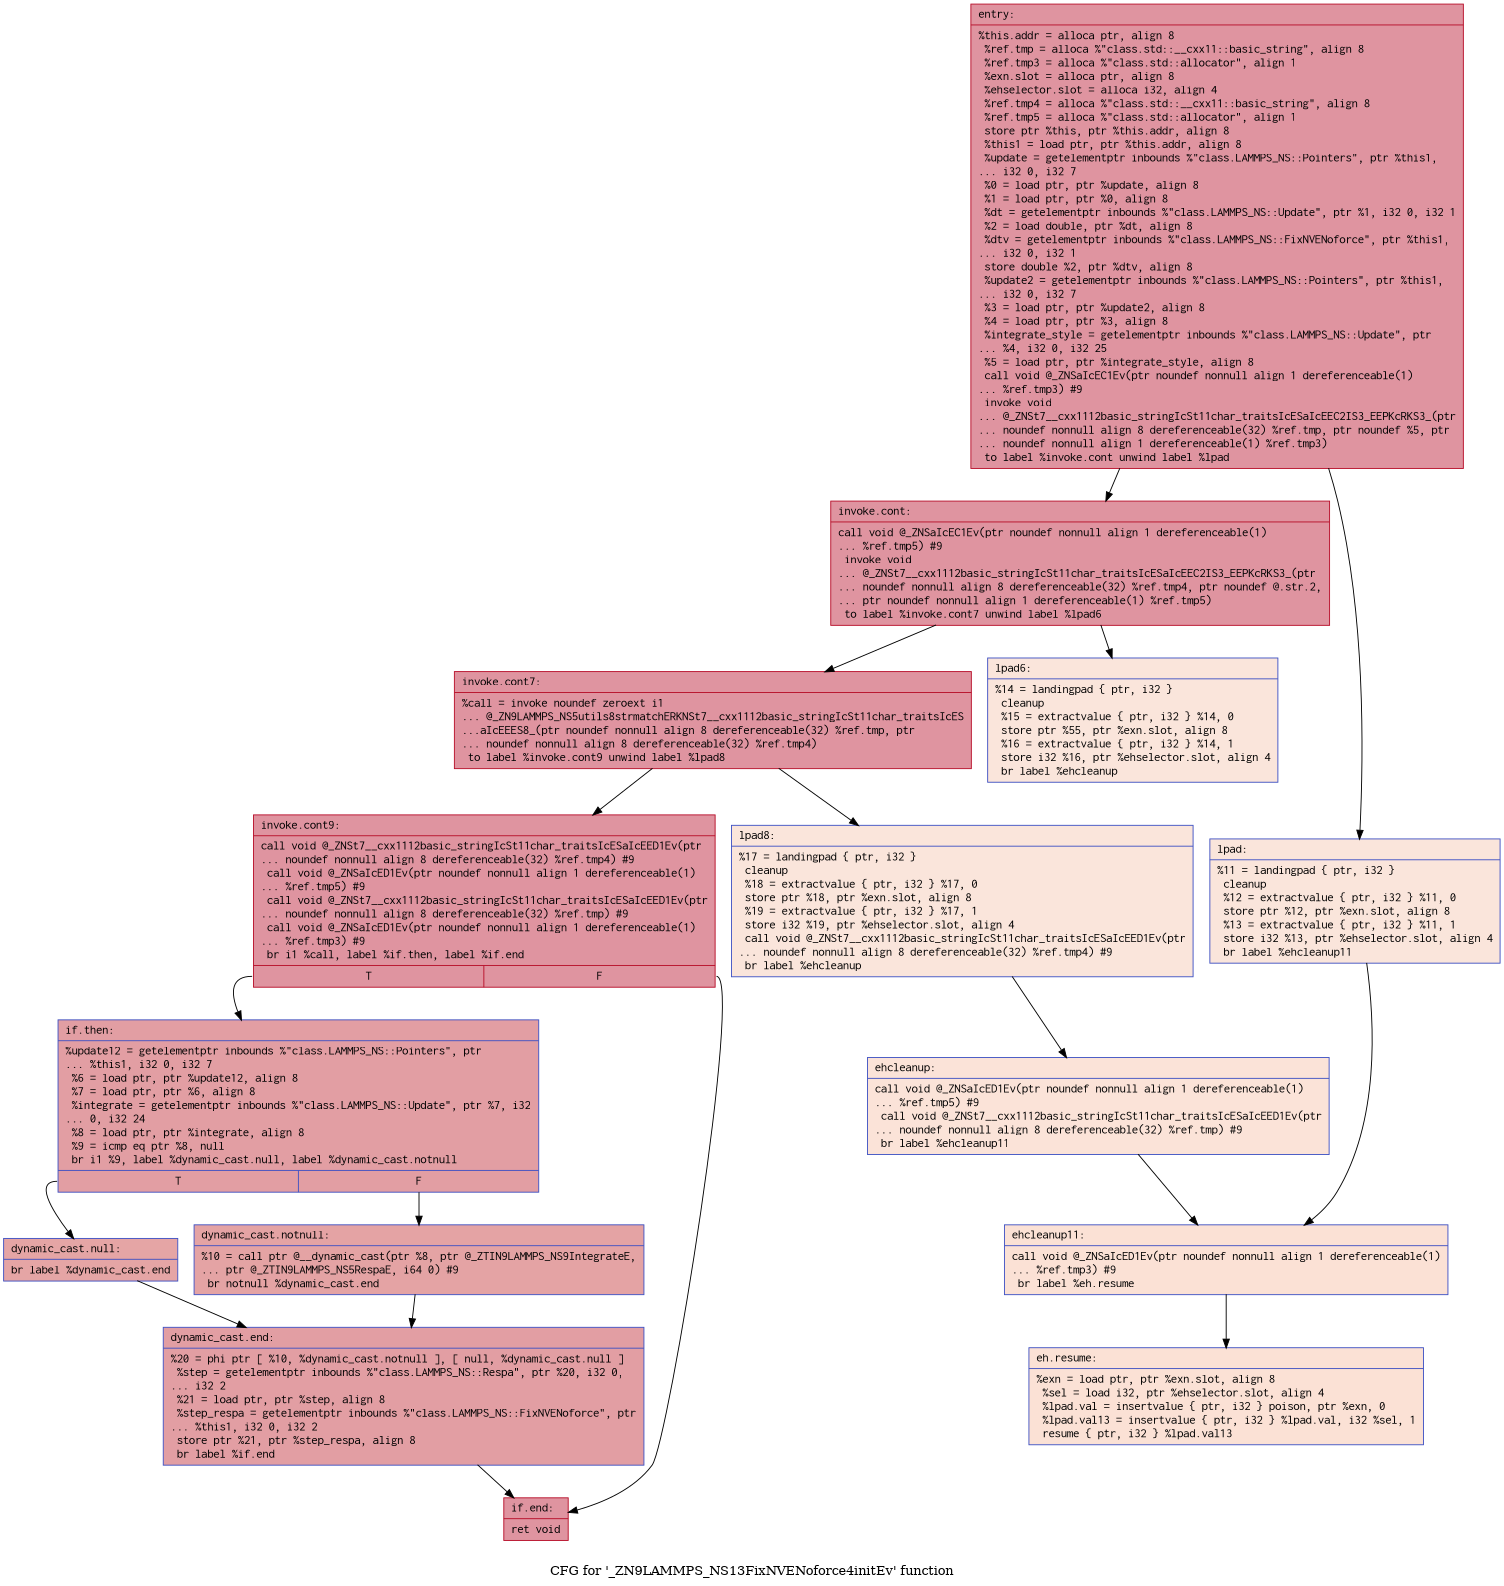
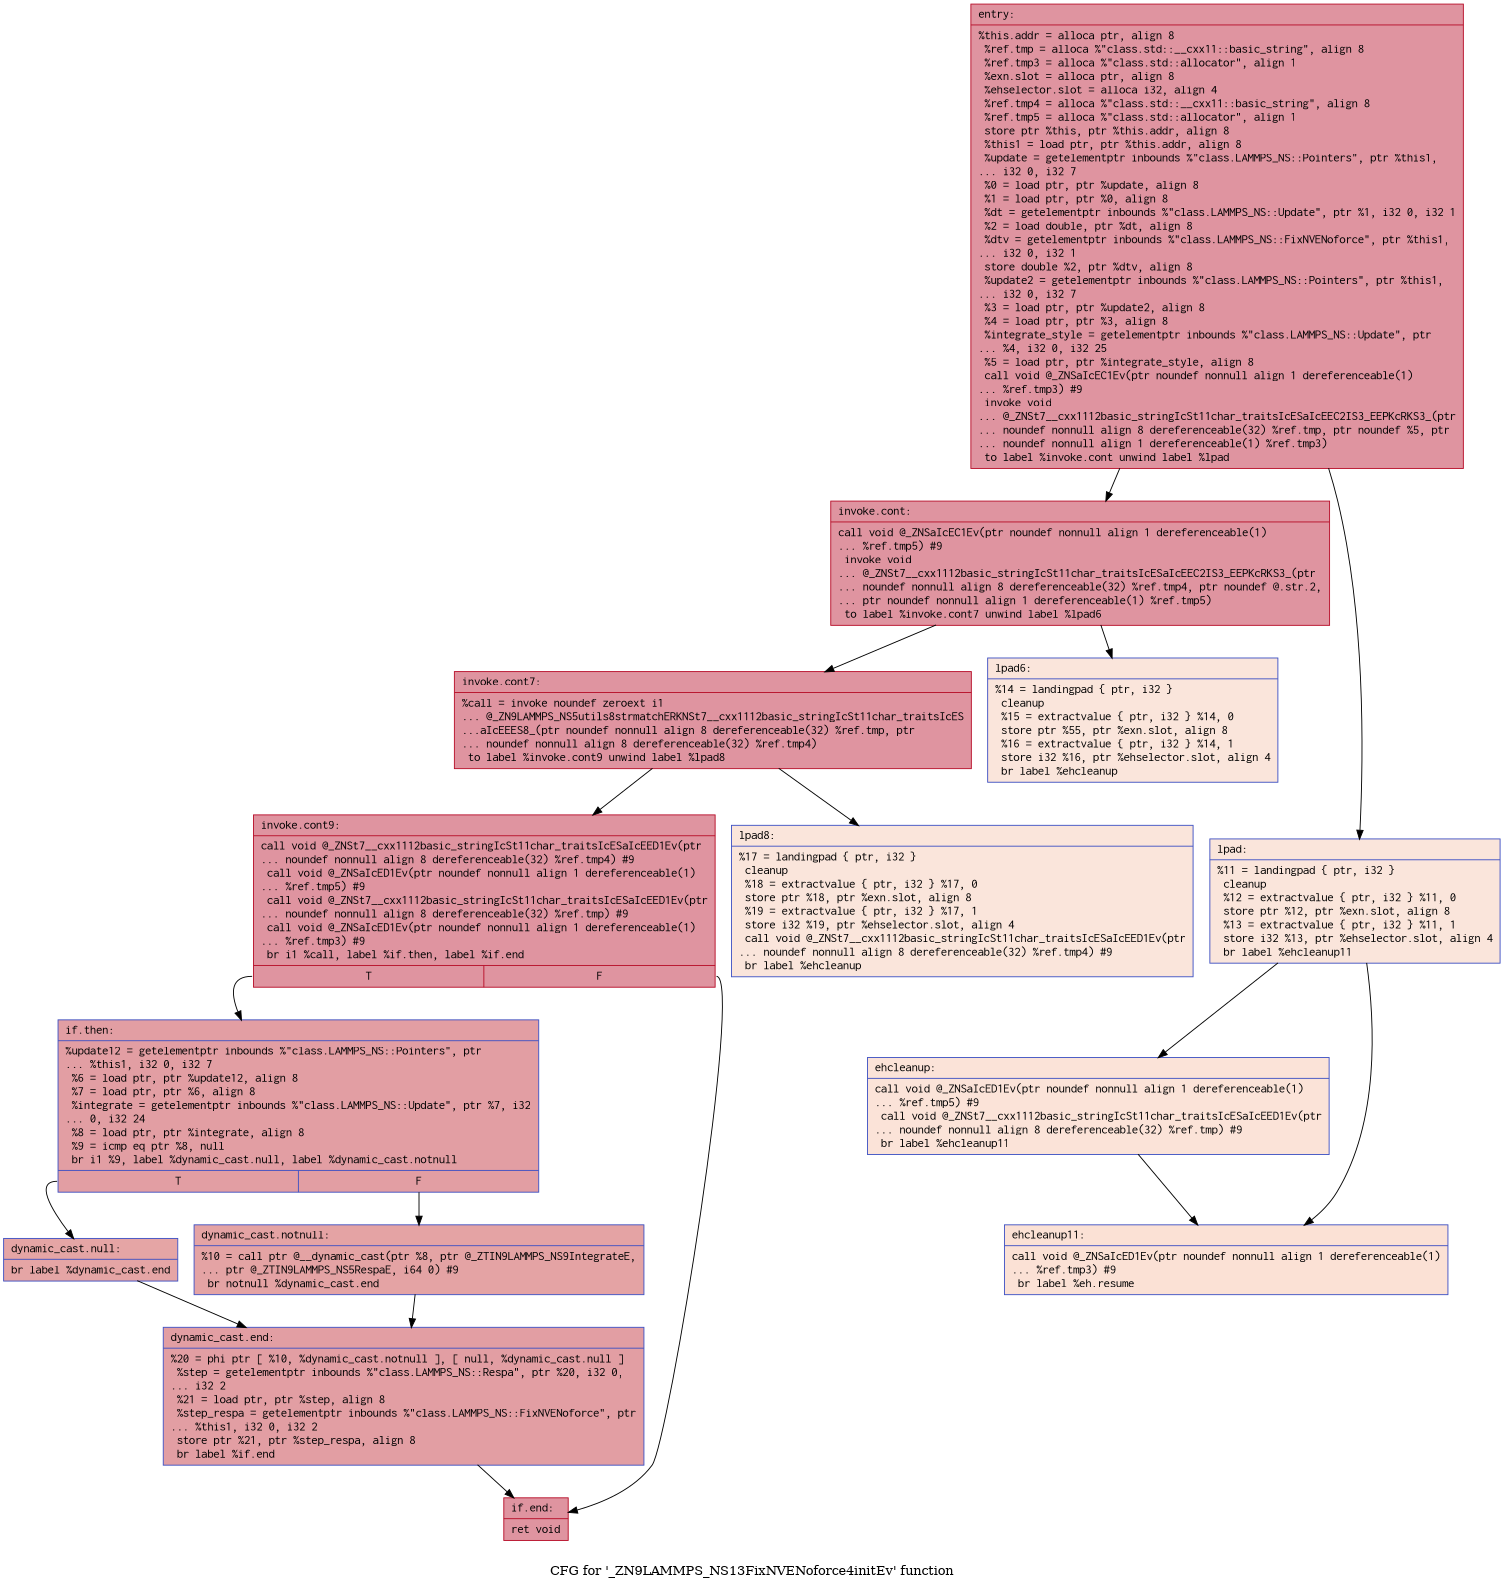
edge "lpad8:" -> "ehcleanup:": now "lpad:" -> "ehcleanup:"
node "eh.resume:": removed
